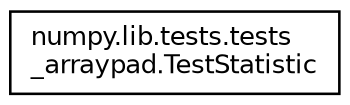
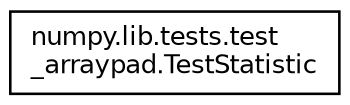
node "numpy.lib.tests.tests _arraypad.TestStatistic": label "numpy.lib.tests.tests _arraypad.TestStatistic" -> "numpy.lib.tests.test _arraypad.TestStatistic"
